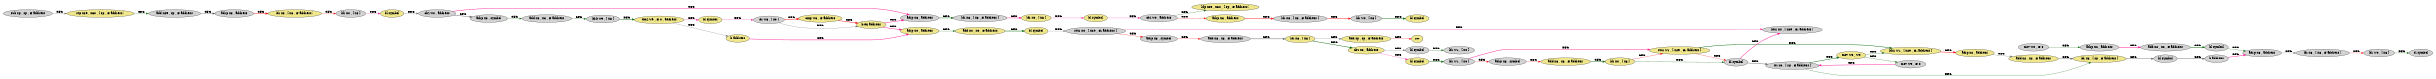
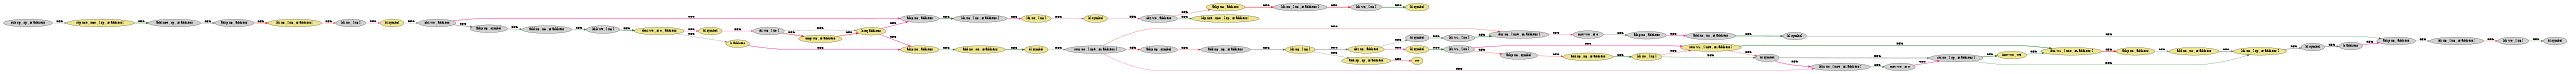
edge "stp x29 , x30 , [ sp , # address ]" -> "add x29 , sp , # address": style solid -> bold
node "ldur x3 , [ x29 , #- address ]": added
edge "ldr x8 , [ x8 ]" -> "cbz x8 , address": color darkgreen -> gray40
edge "mov w0 , w9" -> "mov w9 , # 0": now "ldur x4 , [ x29 , #- address ]" -> "mov w9 , # 0"
